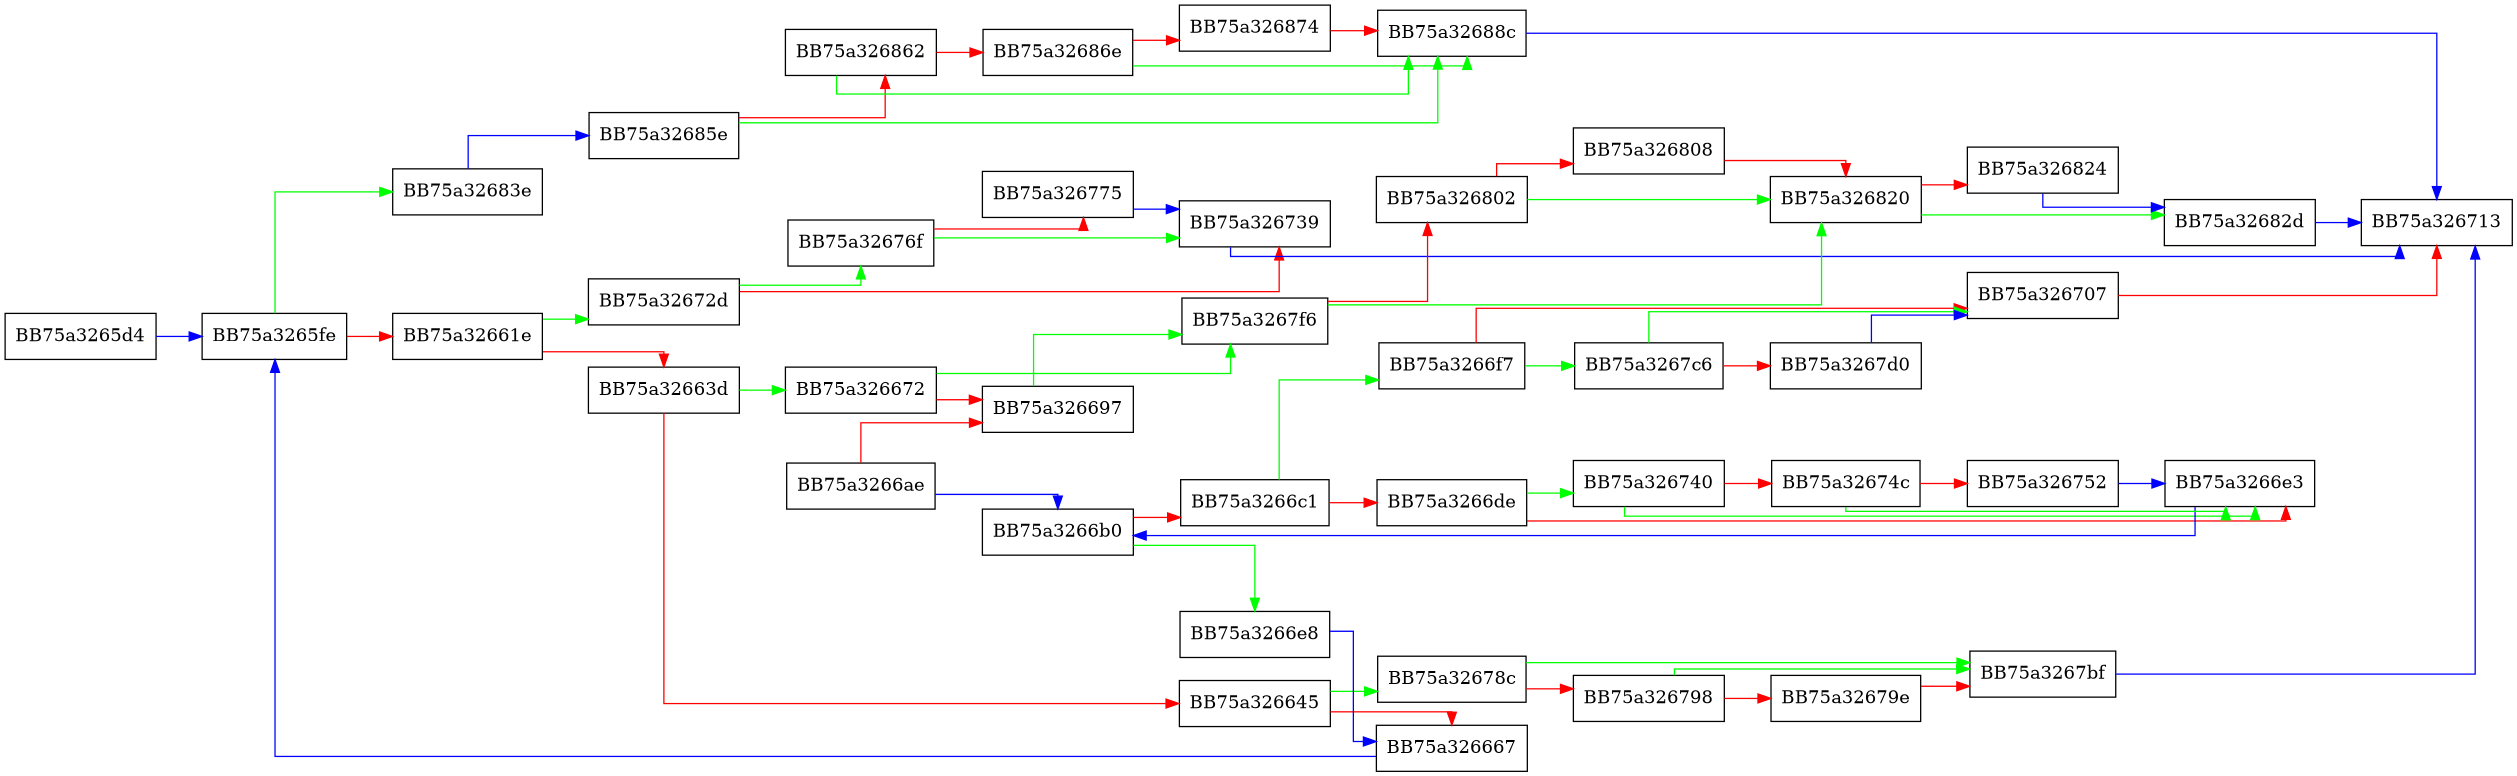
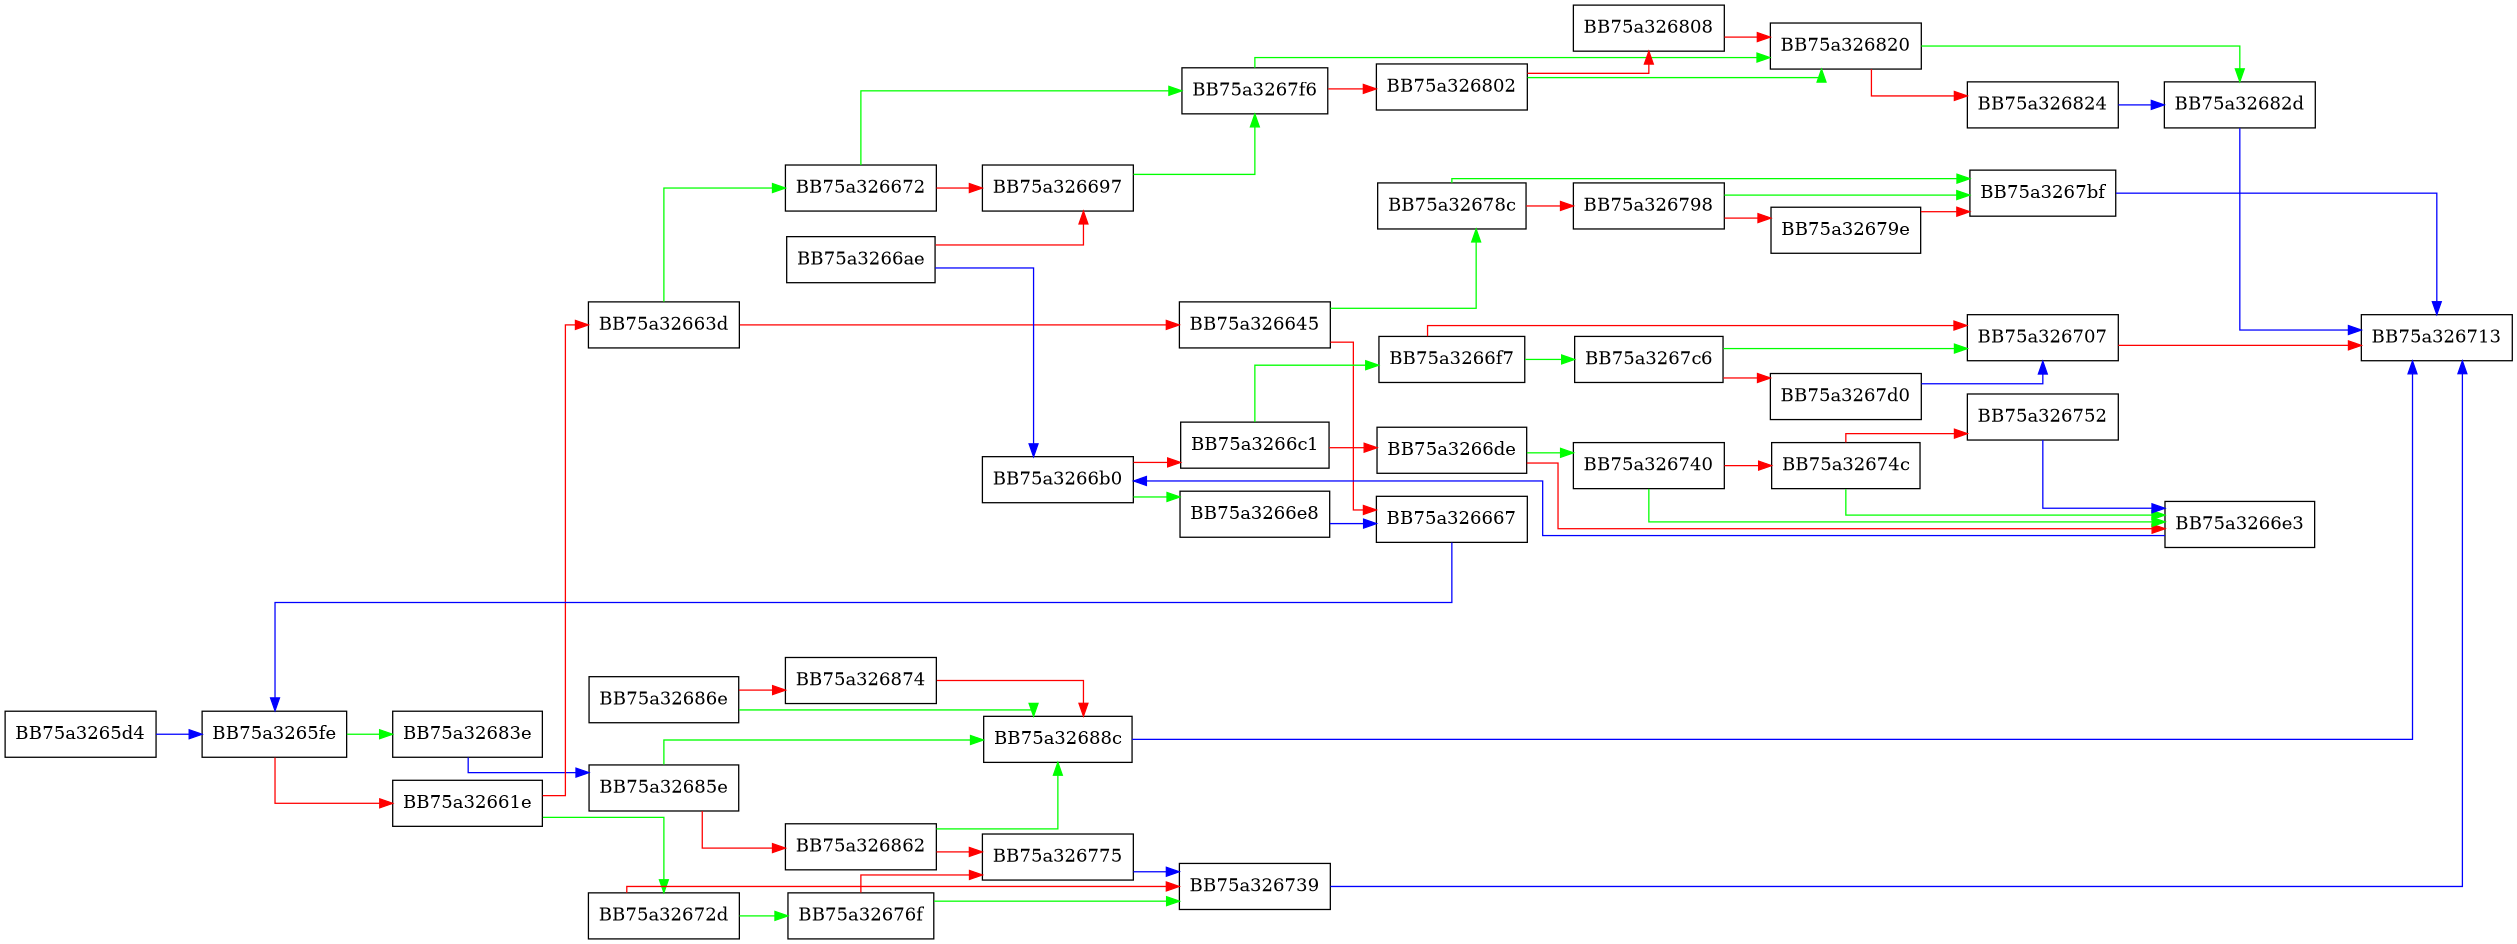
edge "BB75a326862" -> "BB75a32686e": now "BB75a326862" -> "BB75a326775"
